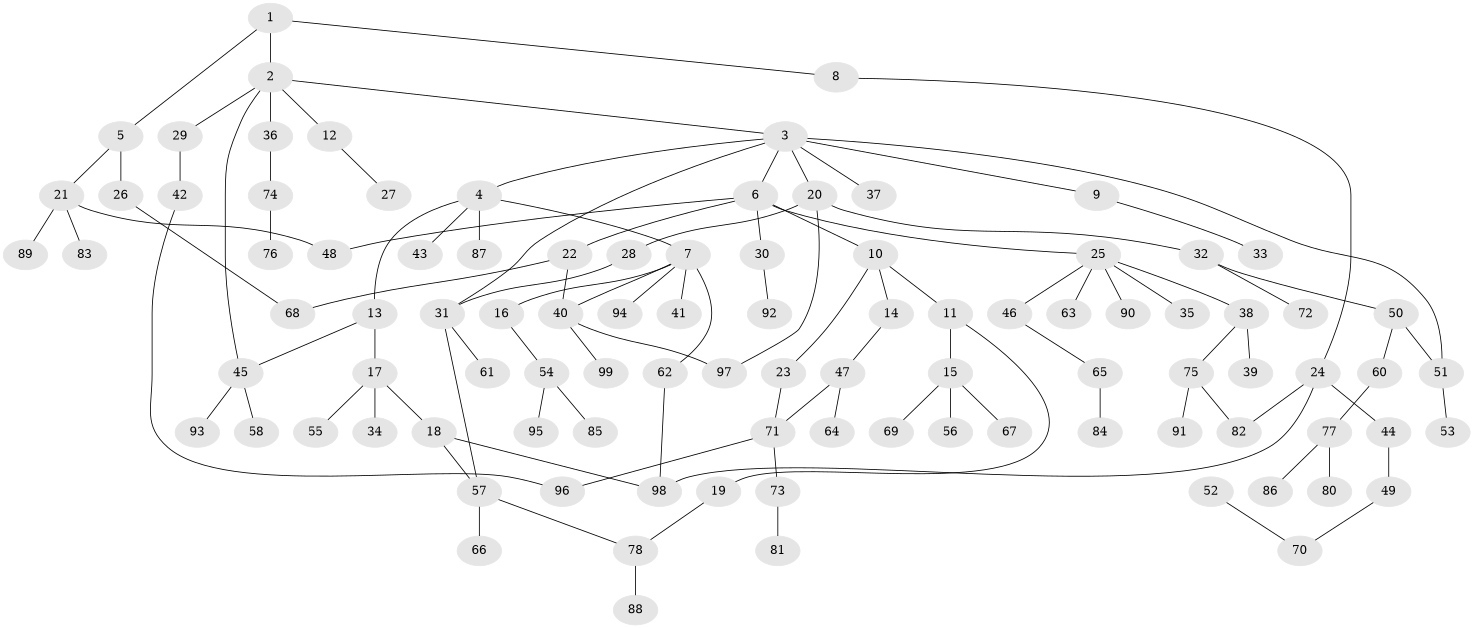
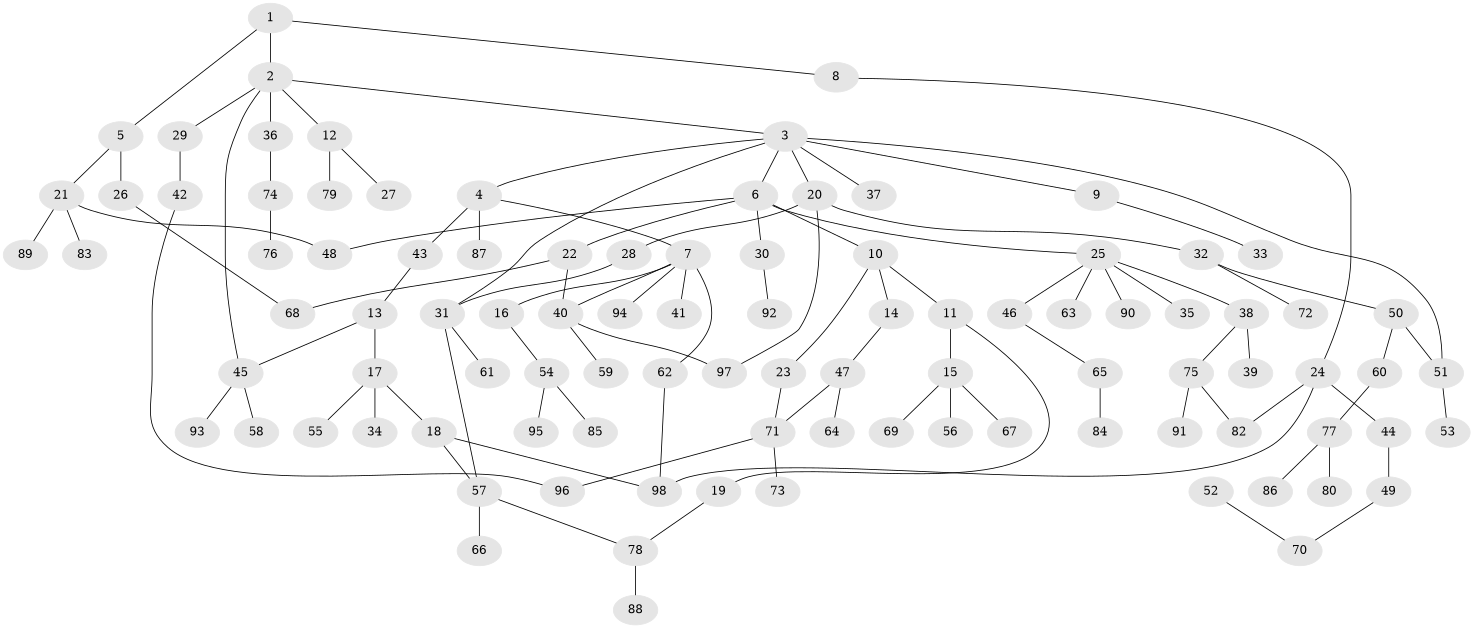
node "79": added
edge "4" -- "13": now "43" -- "13"
node "99": label "99" -> "59"
node "81": removed
